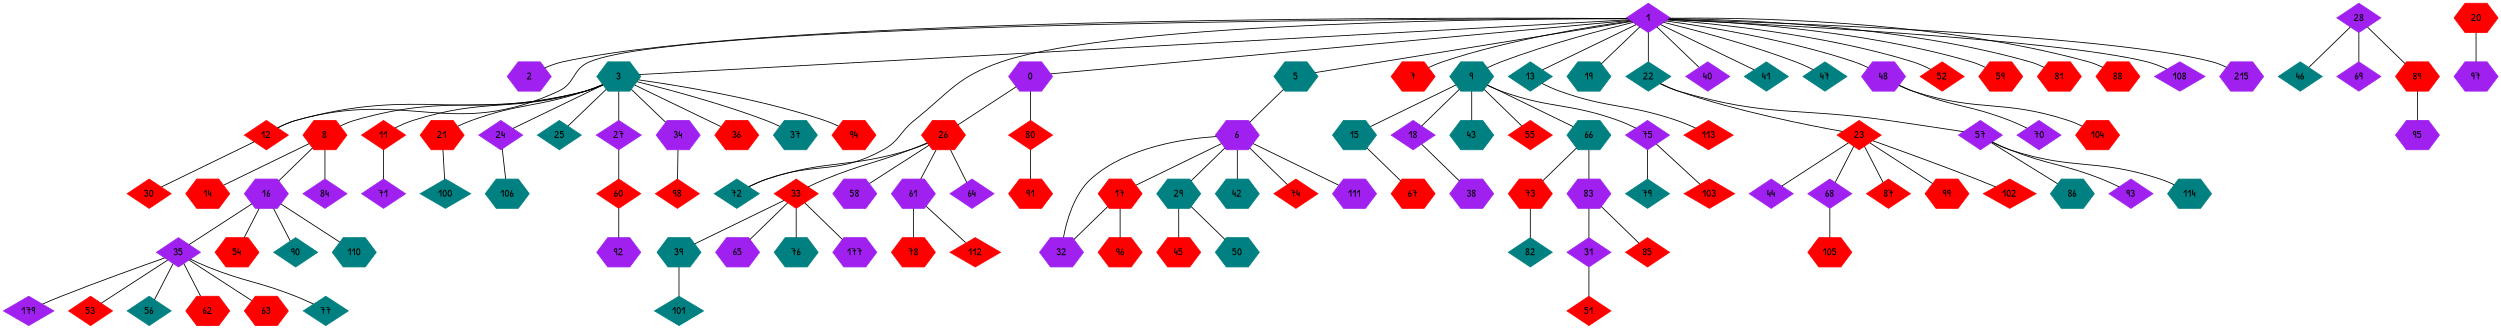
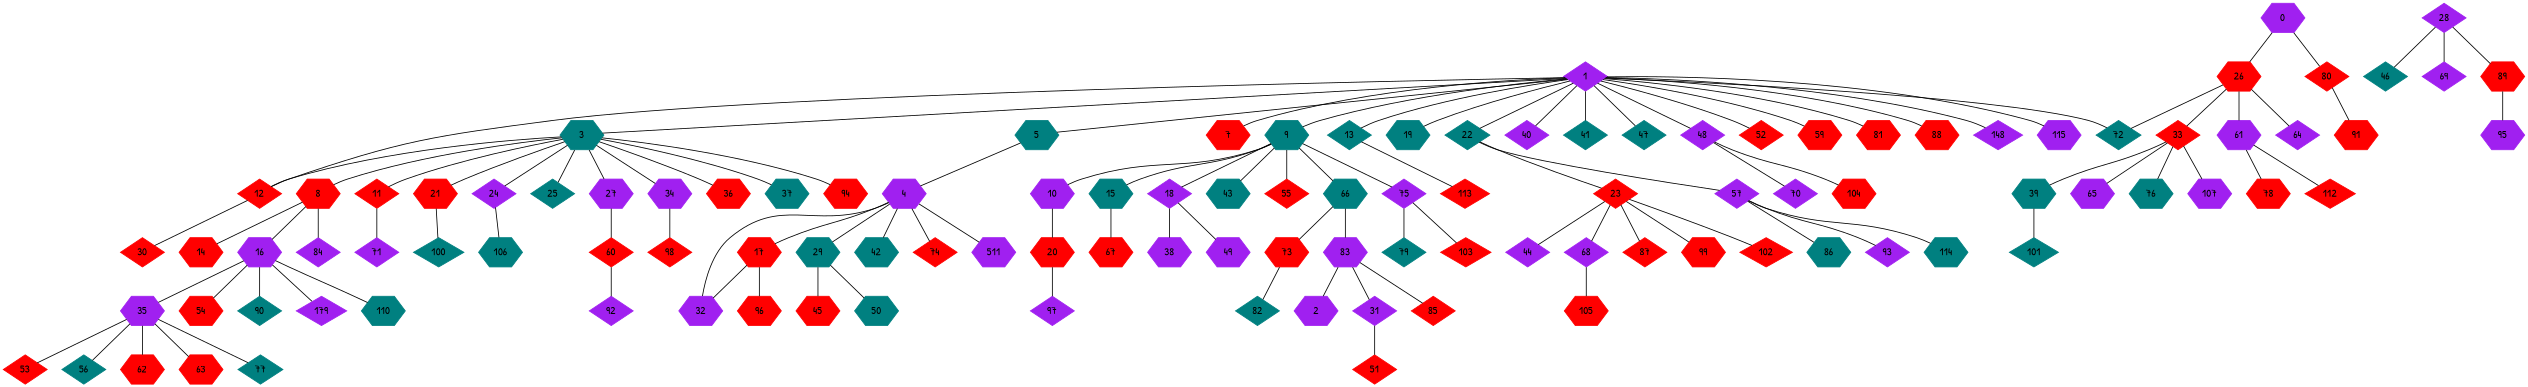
edge "1" -- "2": now "83" -- "2"
edge "1" -- "0": removed
node "48": shape hexagon -> diamond
node "108": label "108" -> "148"
node "215": label "215" -> "115"
node "97": shape hexagon -> diamond
node "27": shape diamond -> hexagon
node "6": label "6" -> "4"
node "58": removed
node "10": added
node "111": label "111" -> "511"
node "35": shape diamond -> hexagon
node "92": shape hexagon -> diamond
node "177": label "177" -> "107"
node "49": added
edge "35" -- "179": now "16" -- "179"
